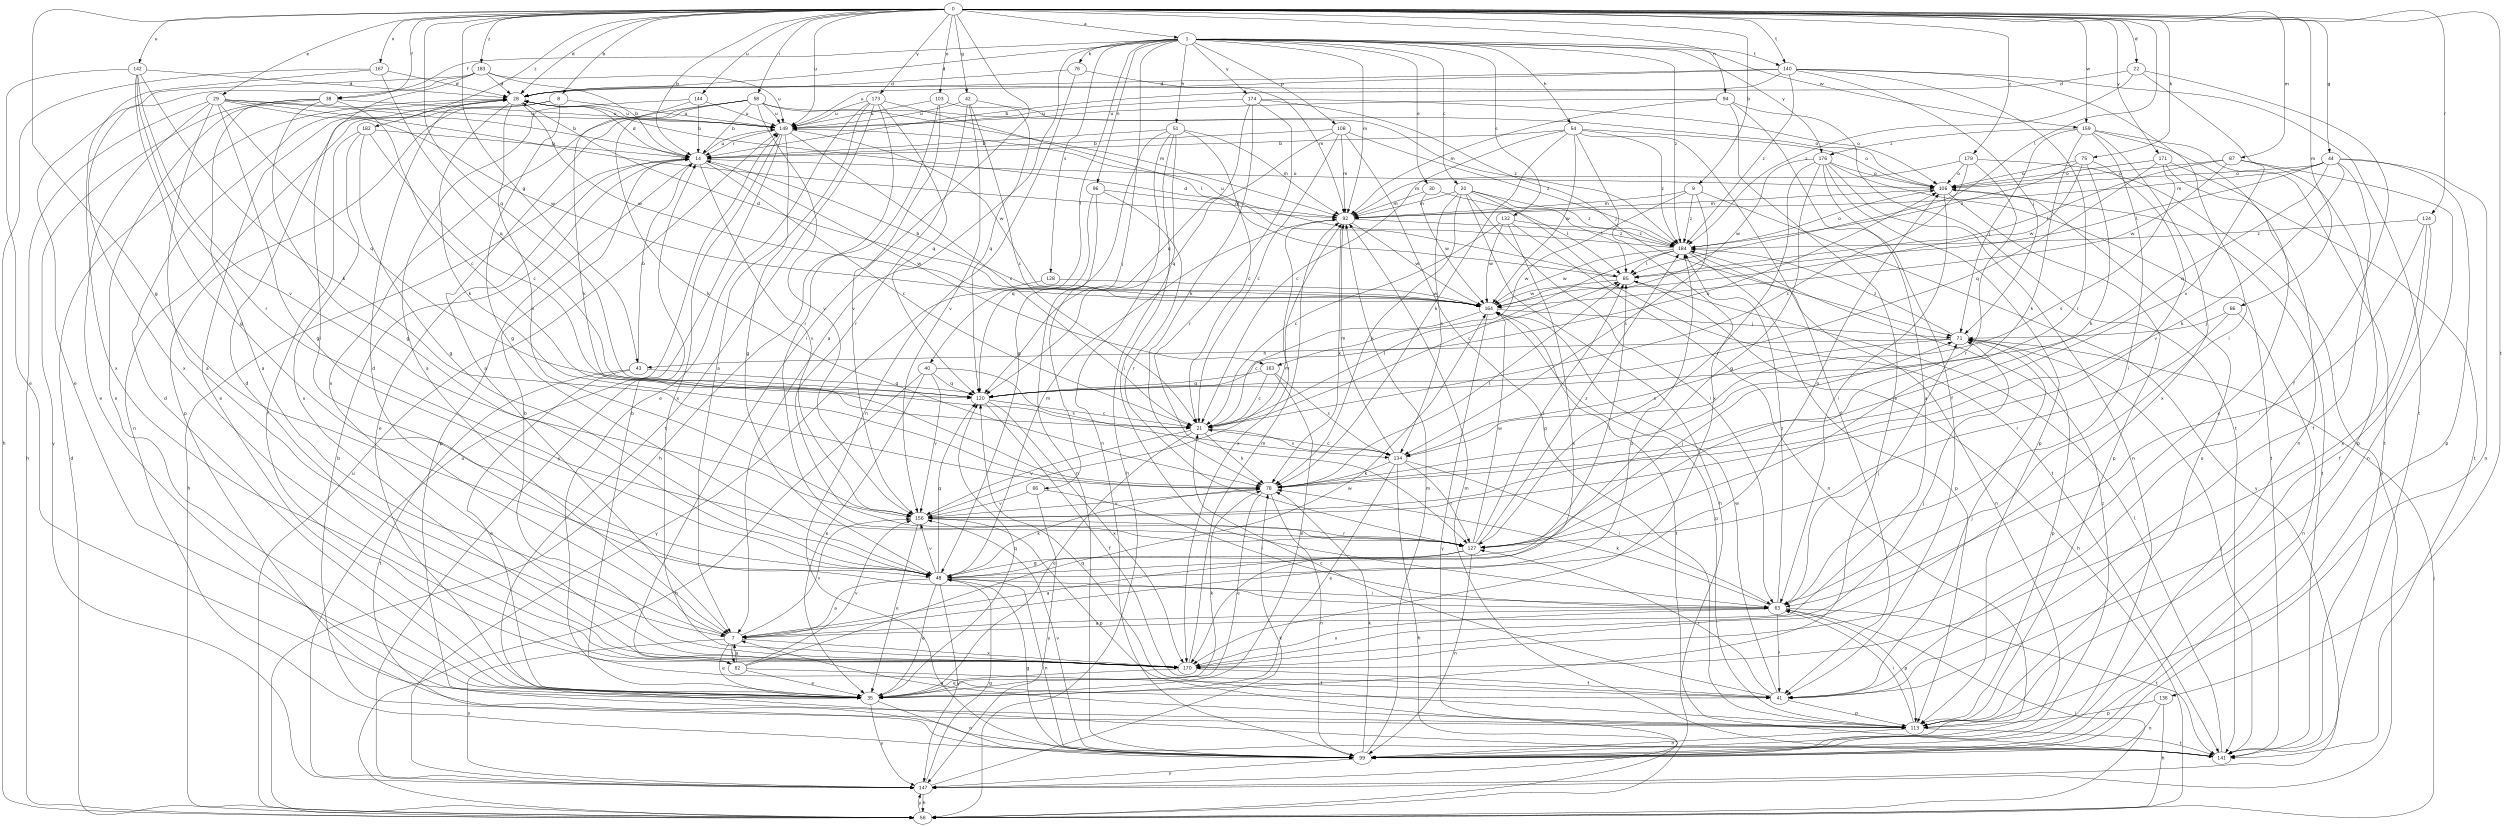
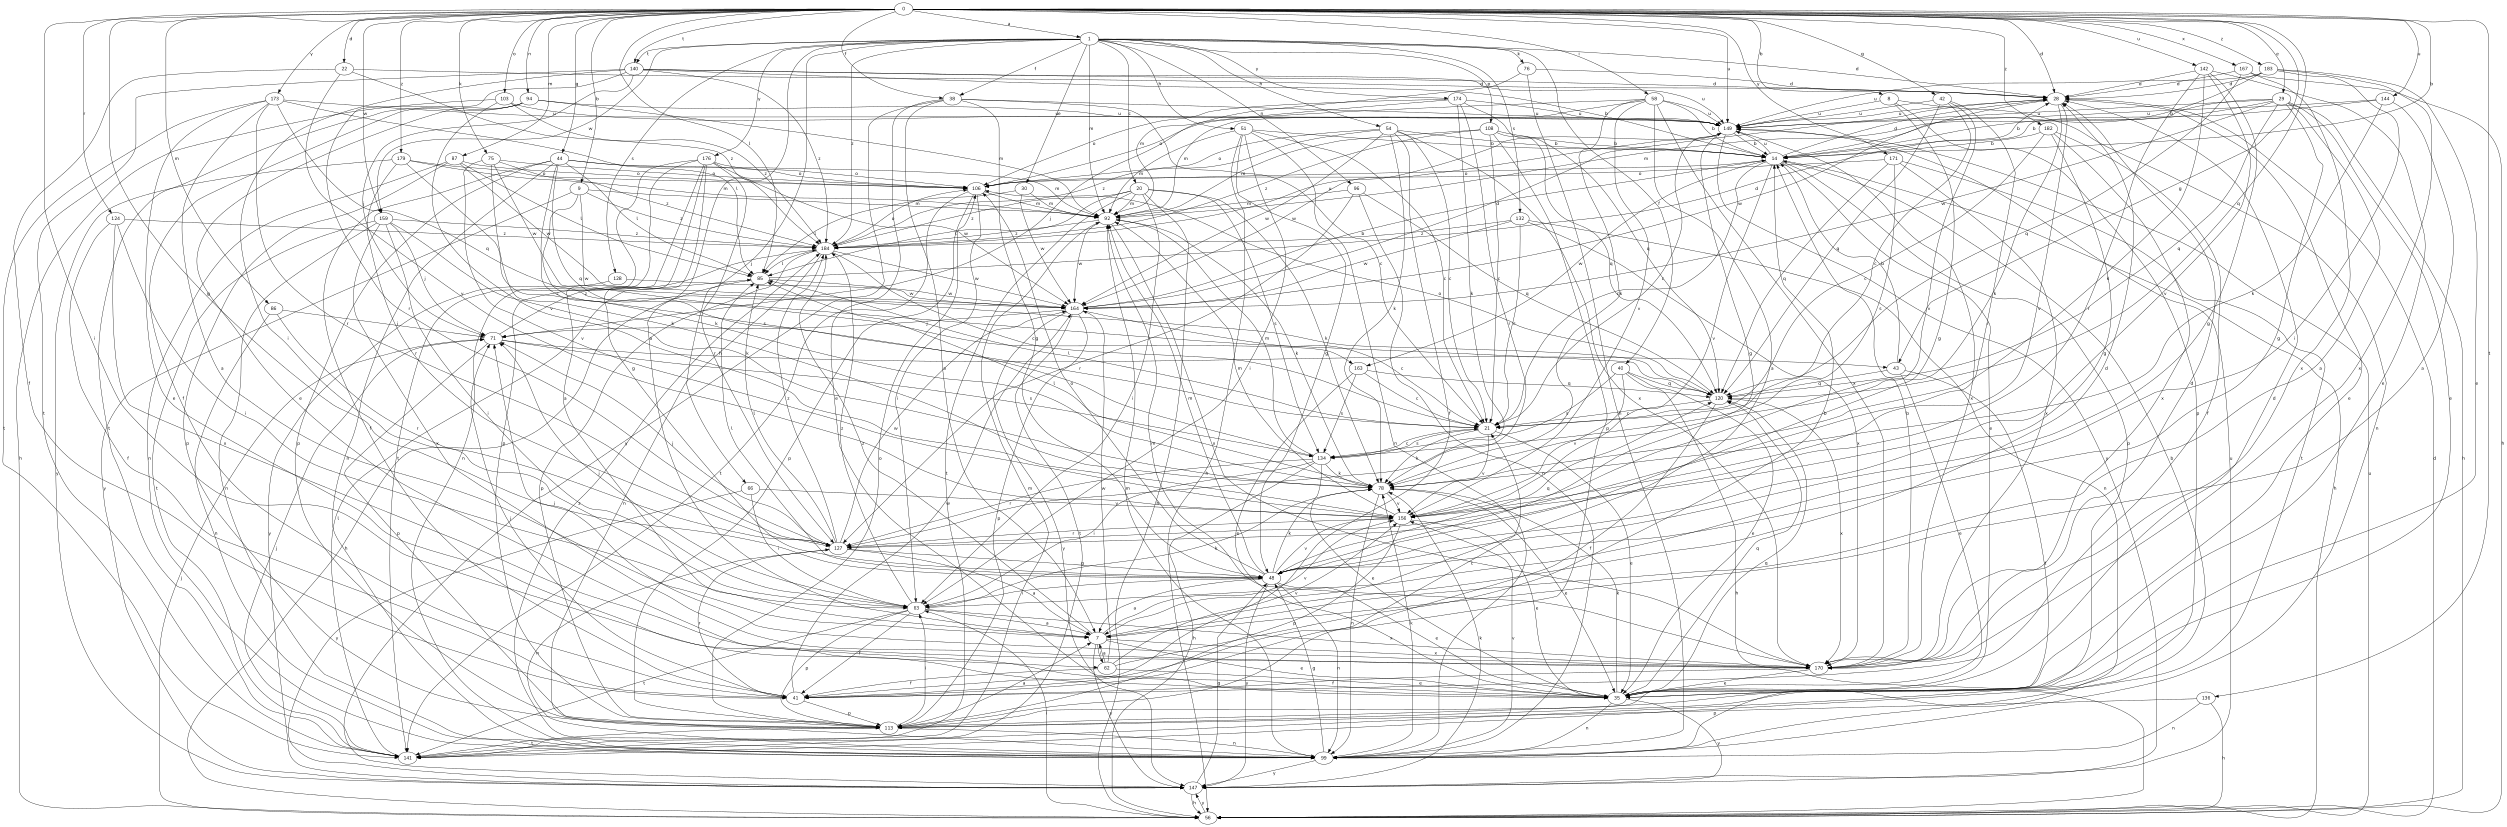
edge "159" -> "176": now "159" -> "184"
edge "149" -> "14": label "r" -> "b"
edge "113" -> "164": reversed
